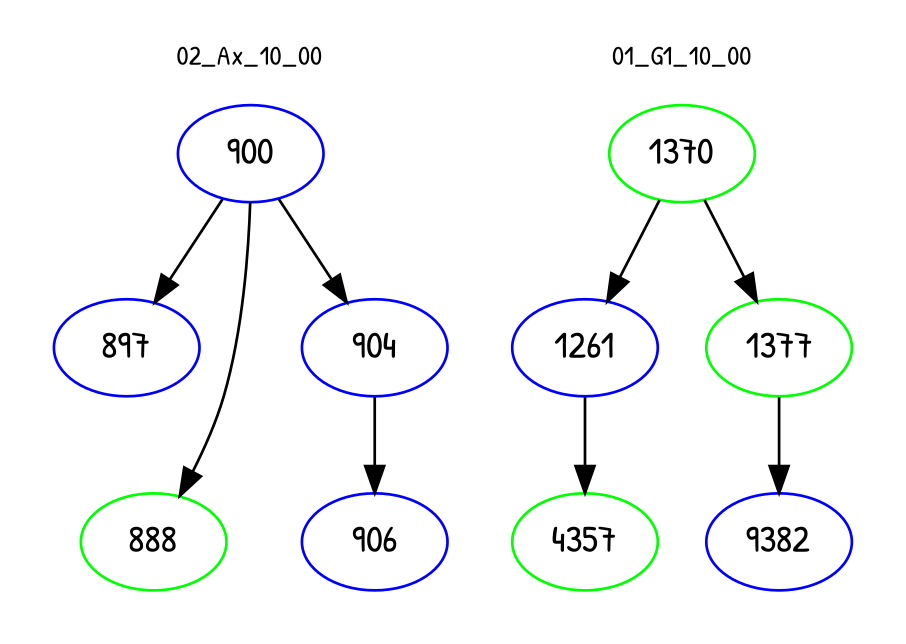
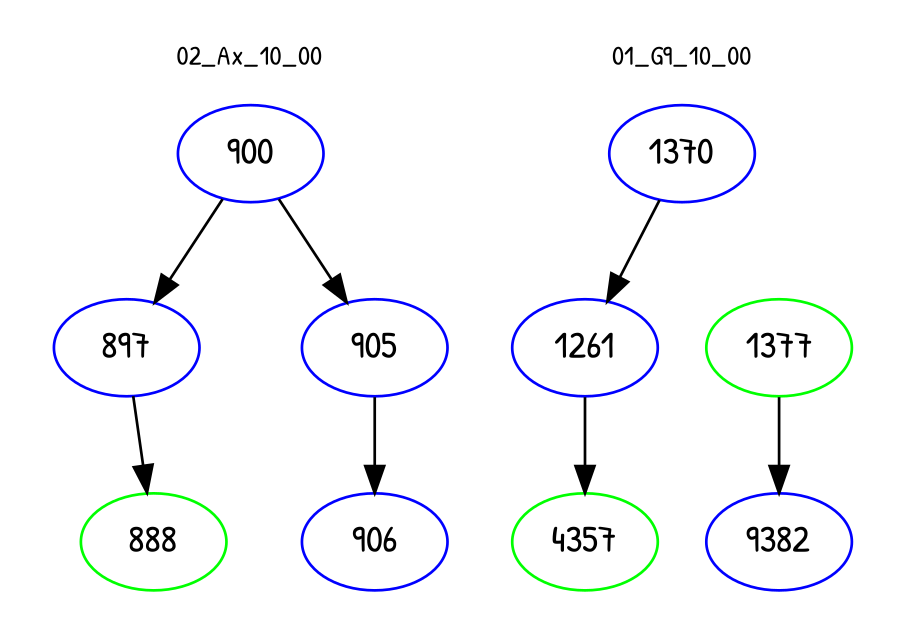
cluster "01_G1_10_00": label "01_G1_10_00" -> "01_G9_10_00"
node "1370": color green -> blue
edge "1370" -> "1377": removed
edge "900" -> "888": now "897" -> "888"
node "904": label "904" -> "905"
